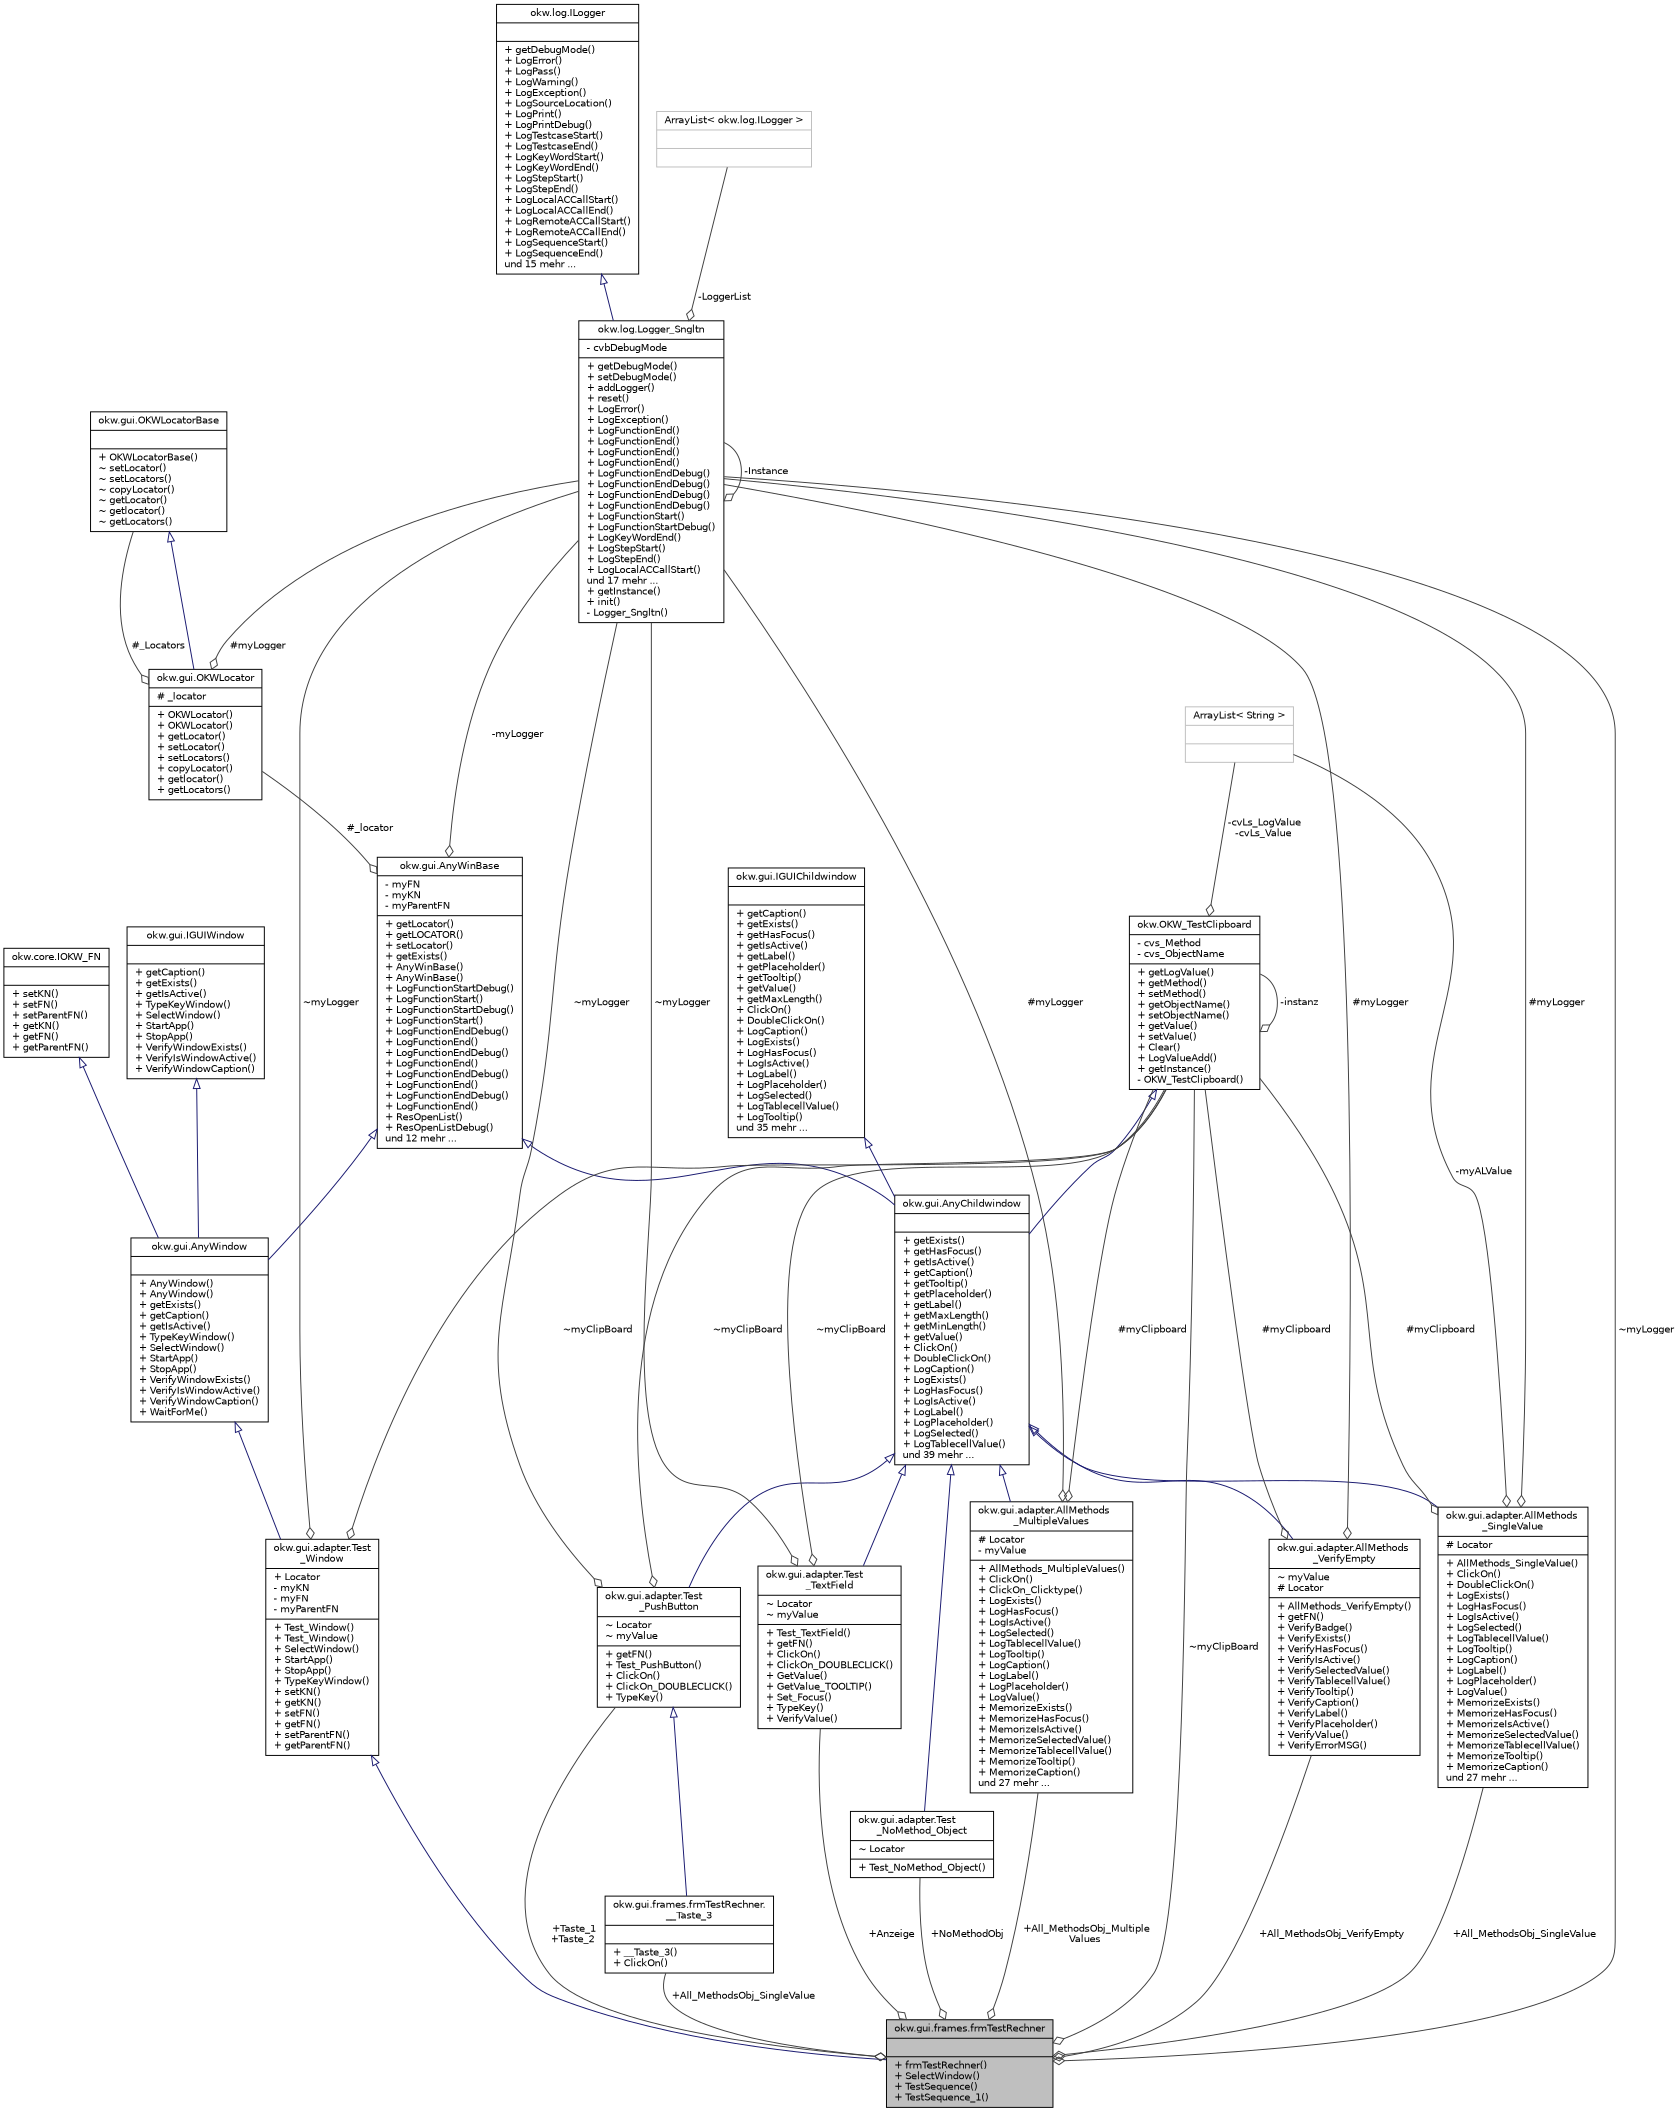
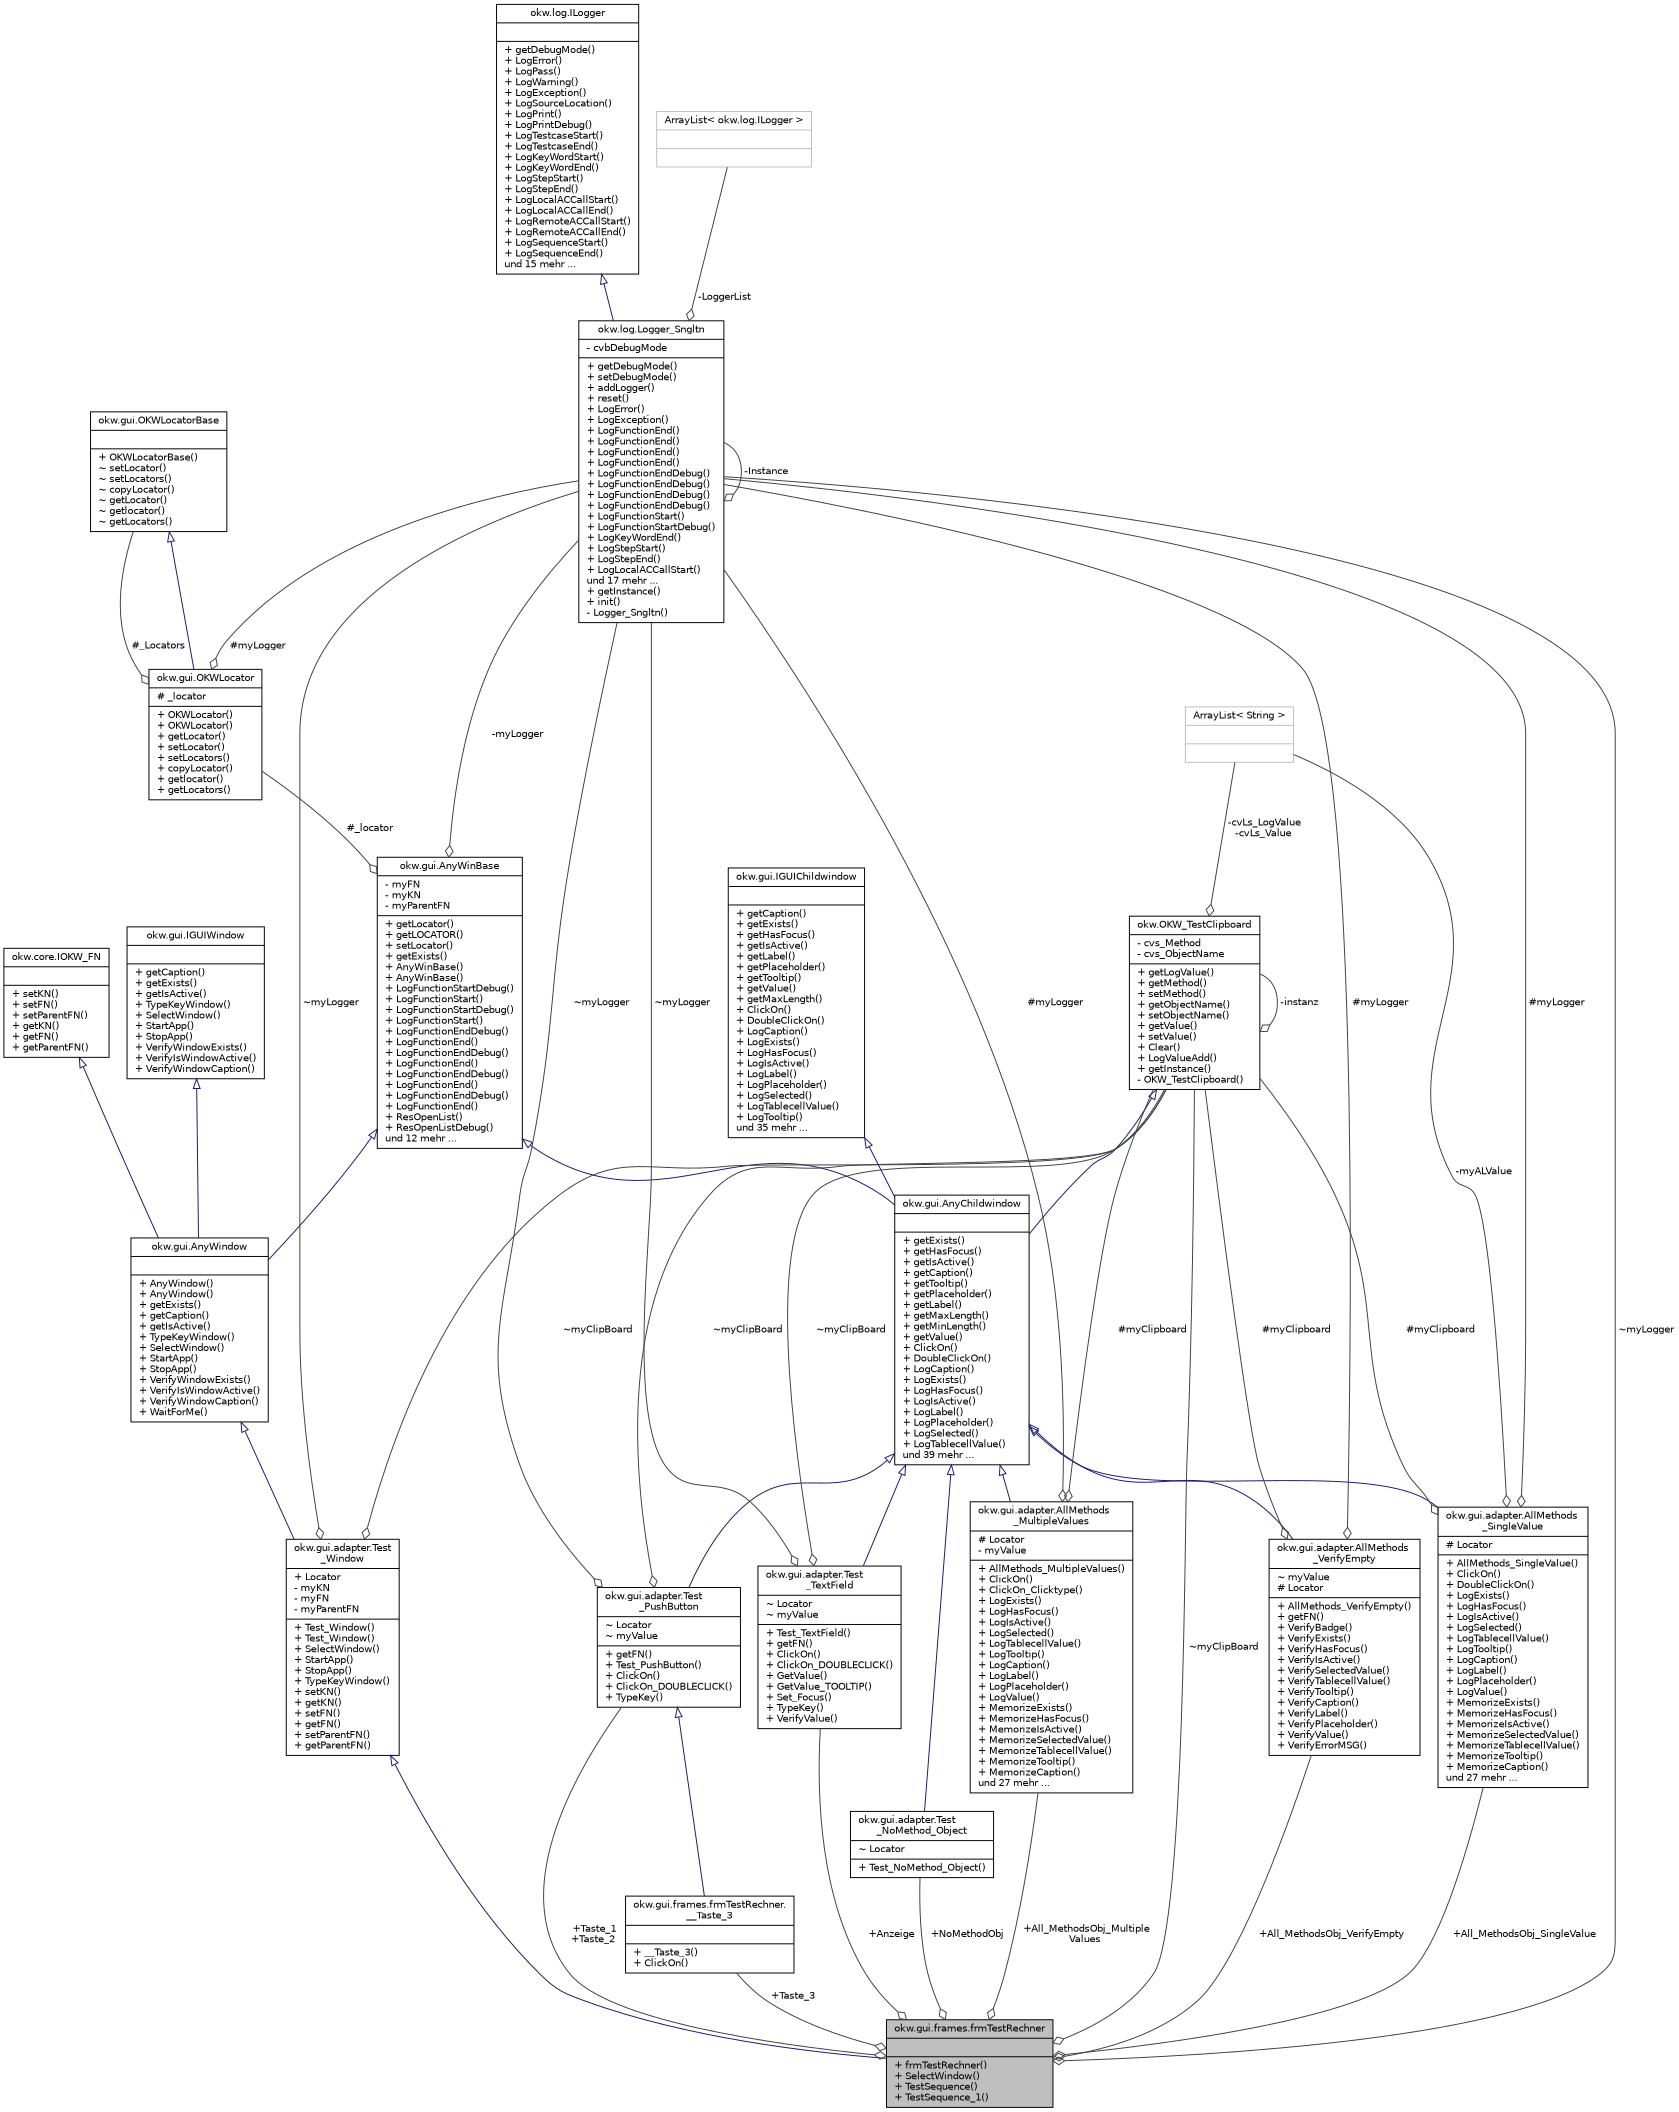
edge "okw.gui.frames.frmTestRechner." -> "okw.gui.frames.frmTestRechner": label " +All_MethodsObj_SingleValue" -> " +Taste_3"
